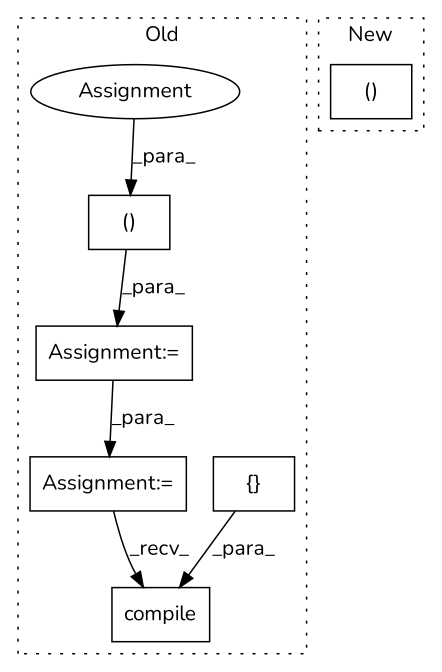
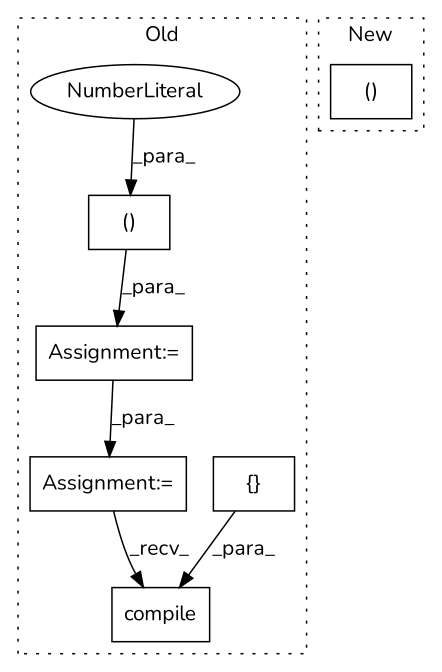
node "Assignment": label "Assignment" -> "NumberLiteral"
